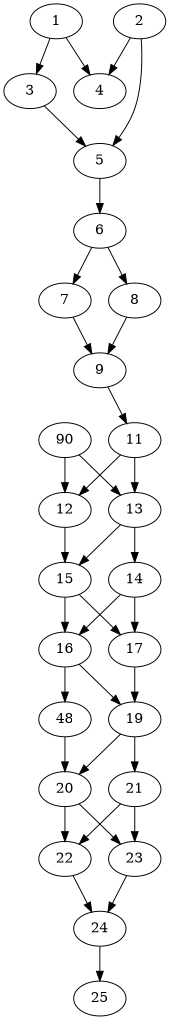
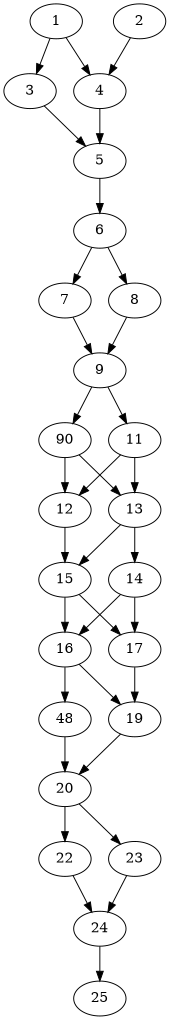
edge "2" -> "5": now "4" -> "5"
edge "9" -> "90": added
node "21": removed
